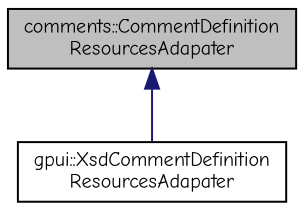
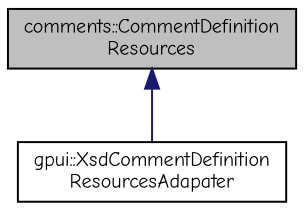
node "comments::CommentDefinition ResourcesAdapater": label "comments::CommentDefinition ResourcesAdapater" -> "comments::CommentDefinition Resources"
